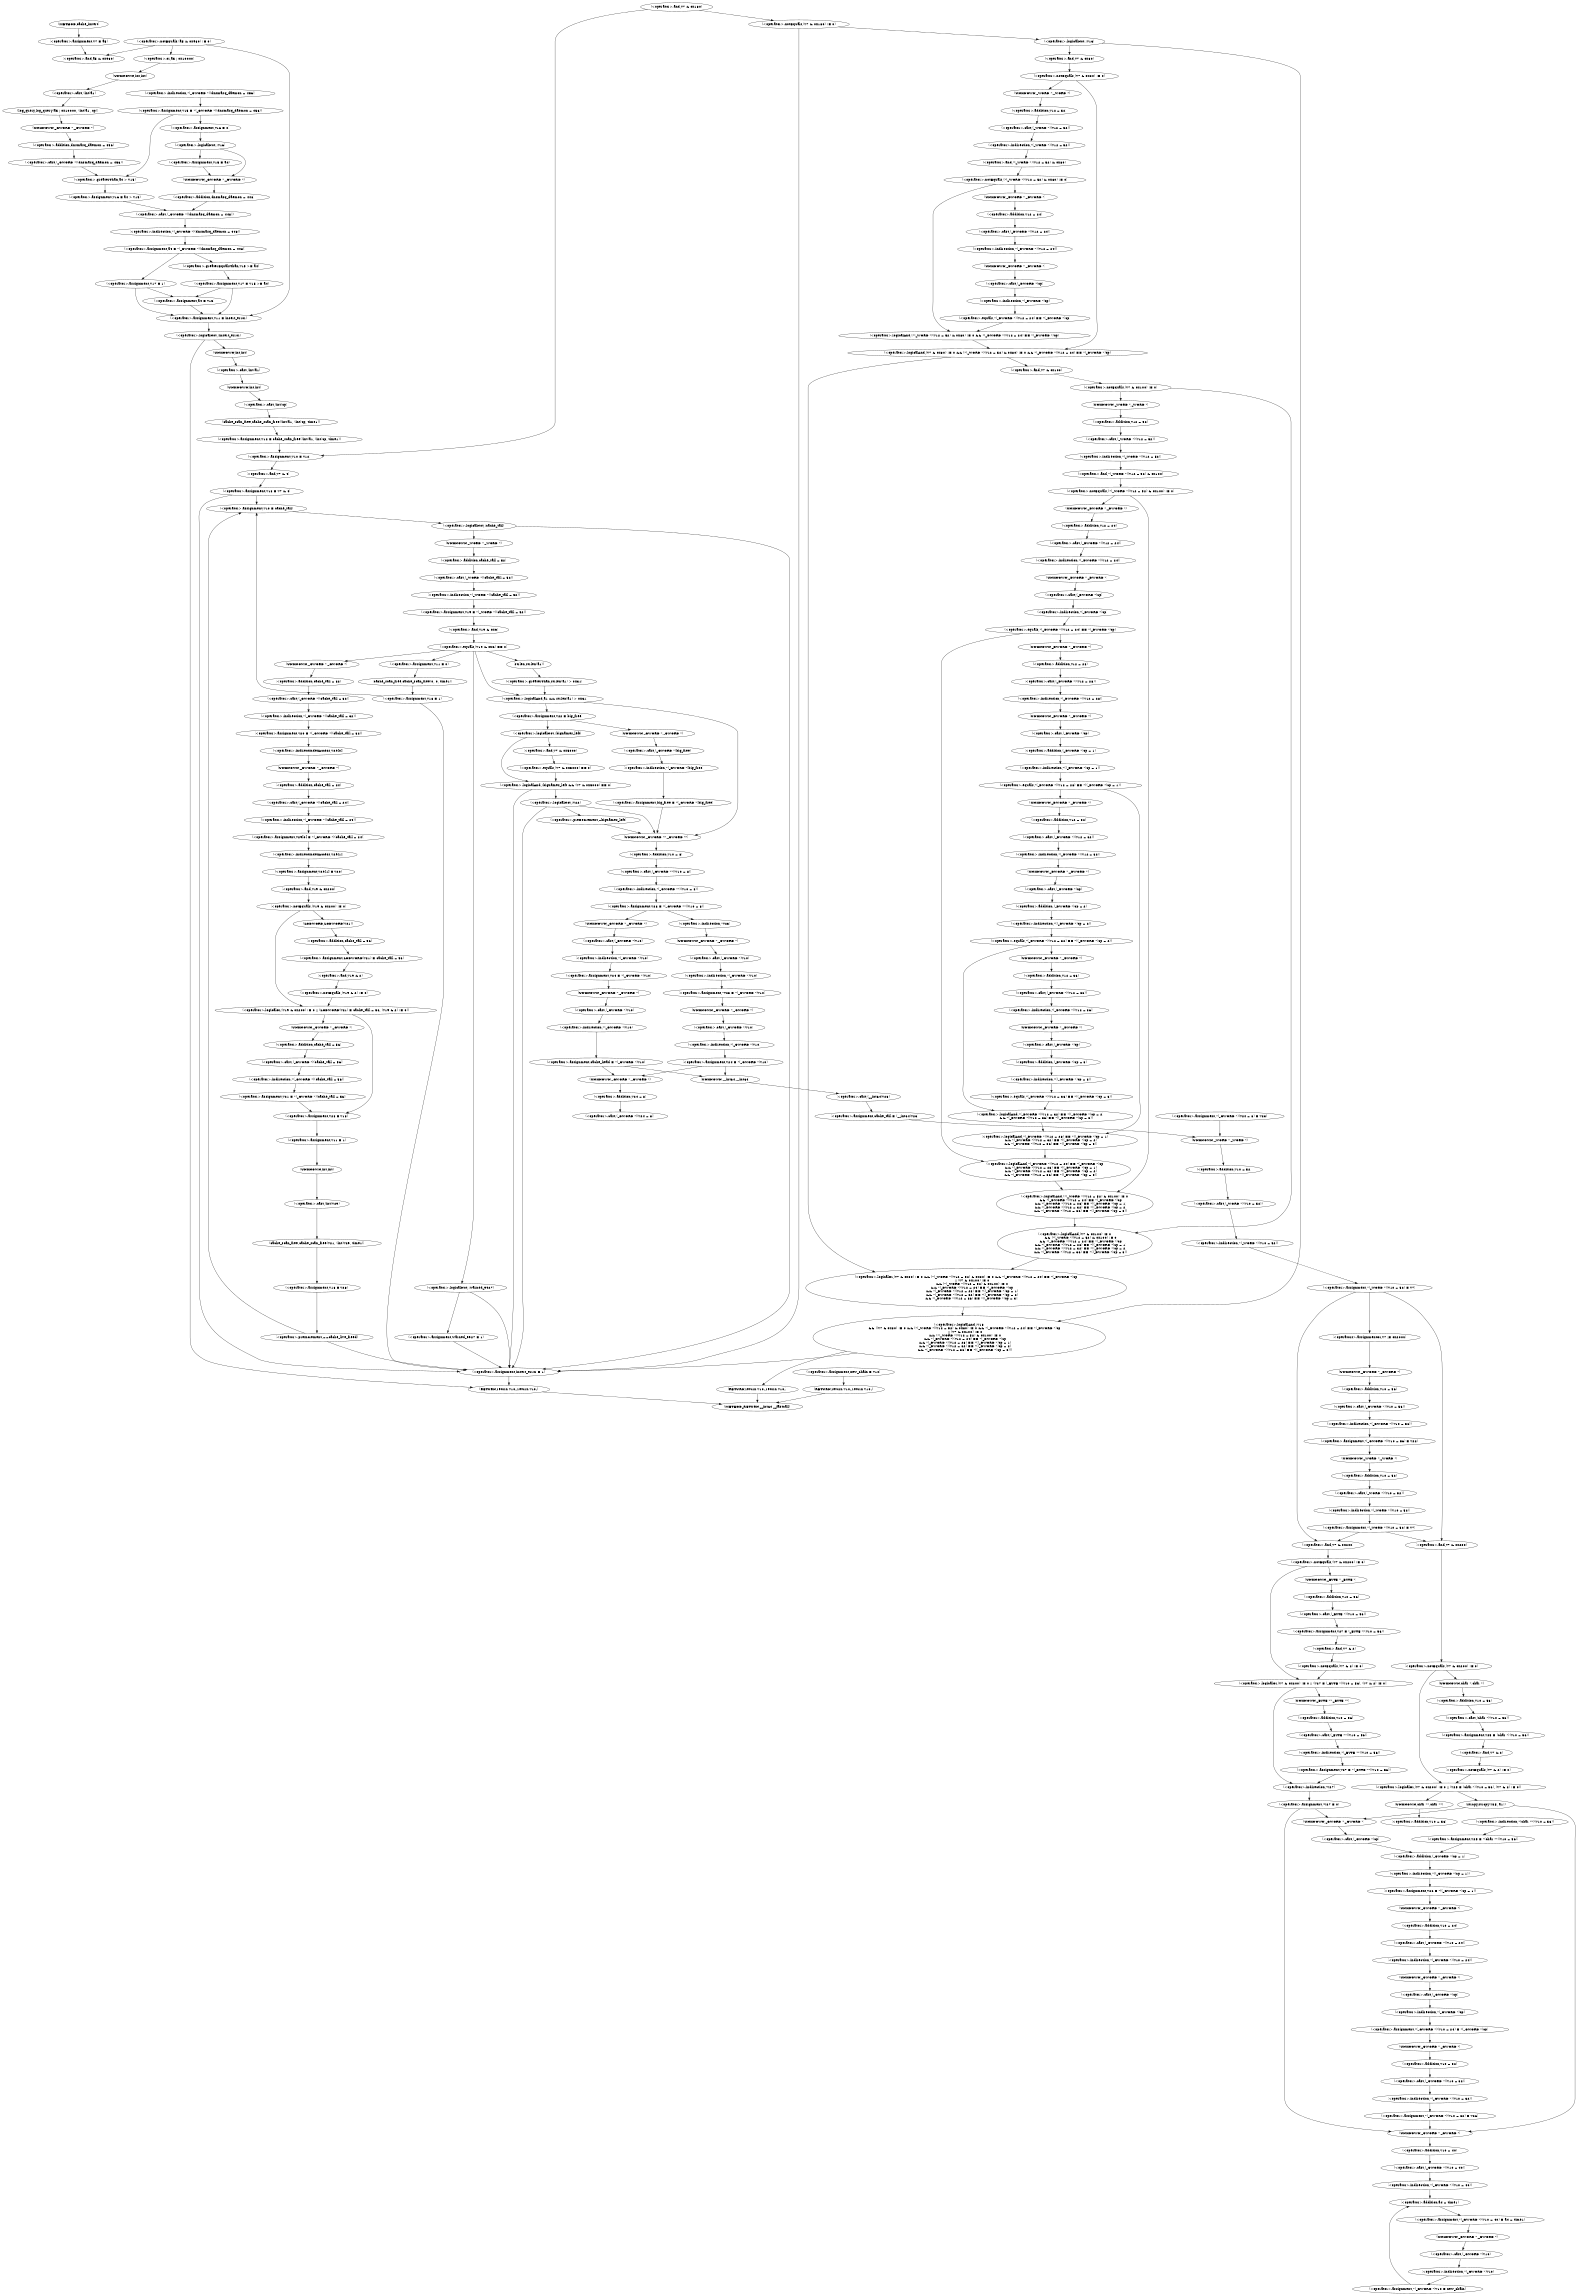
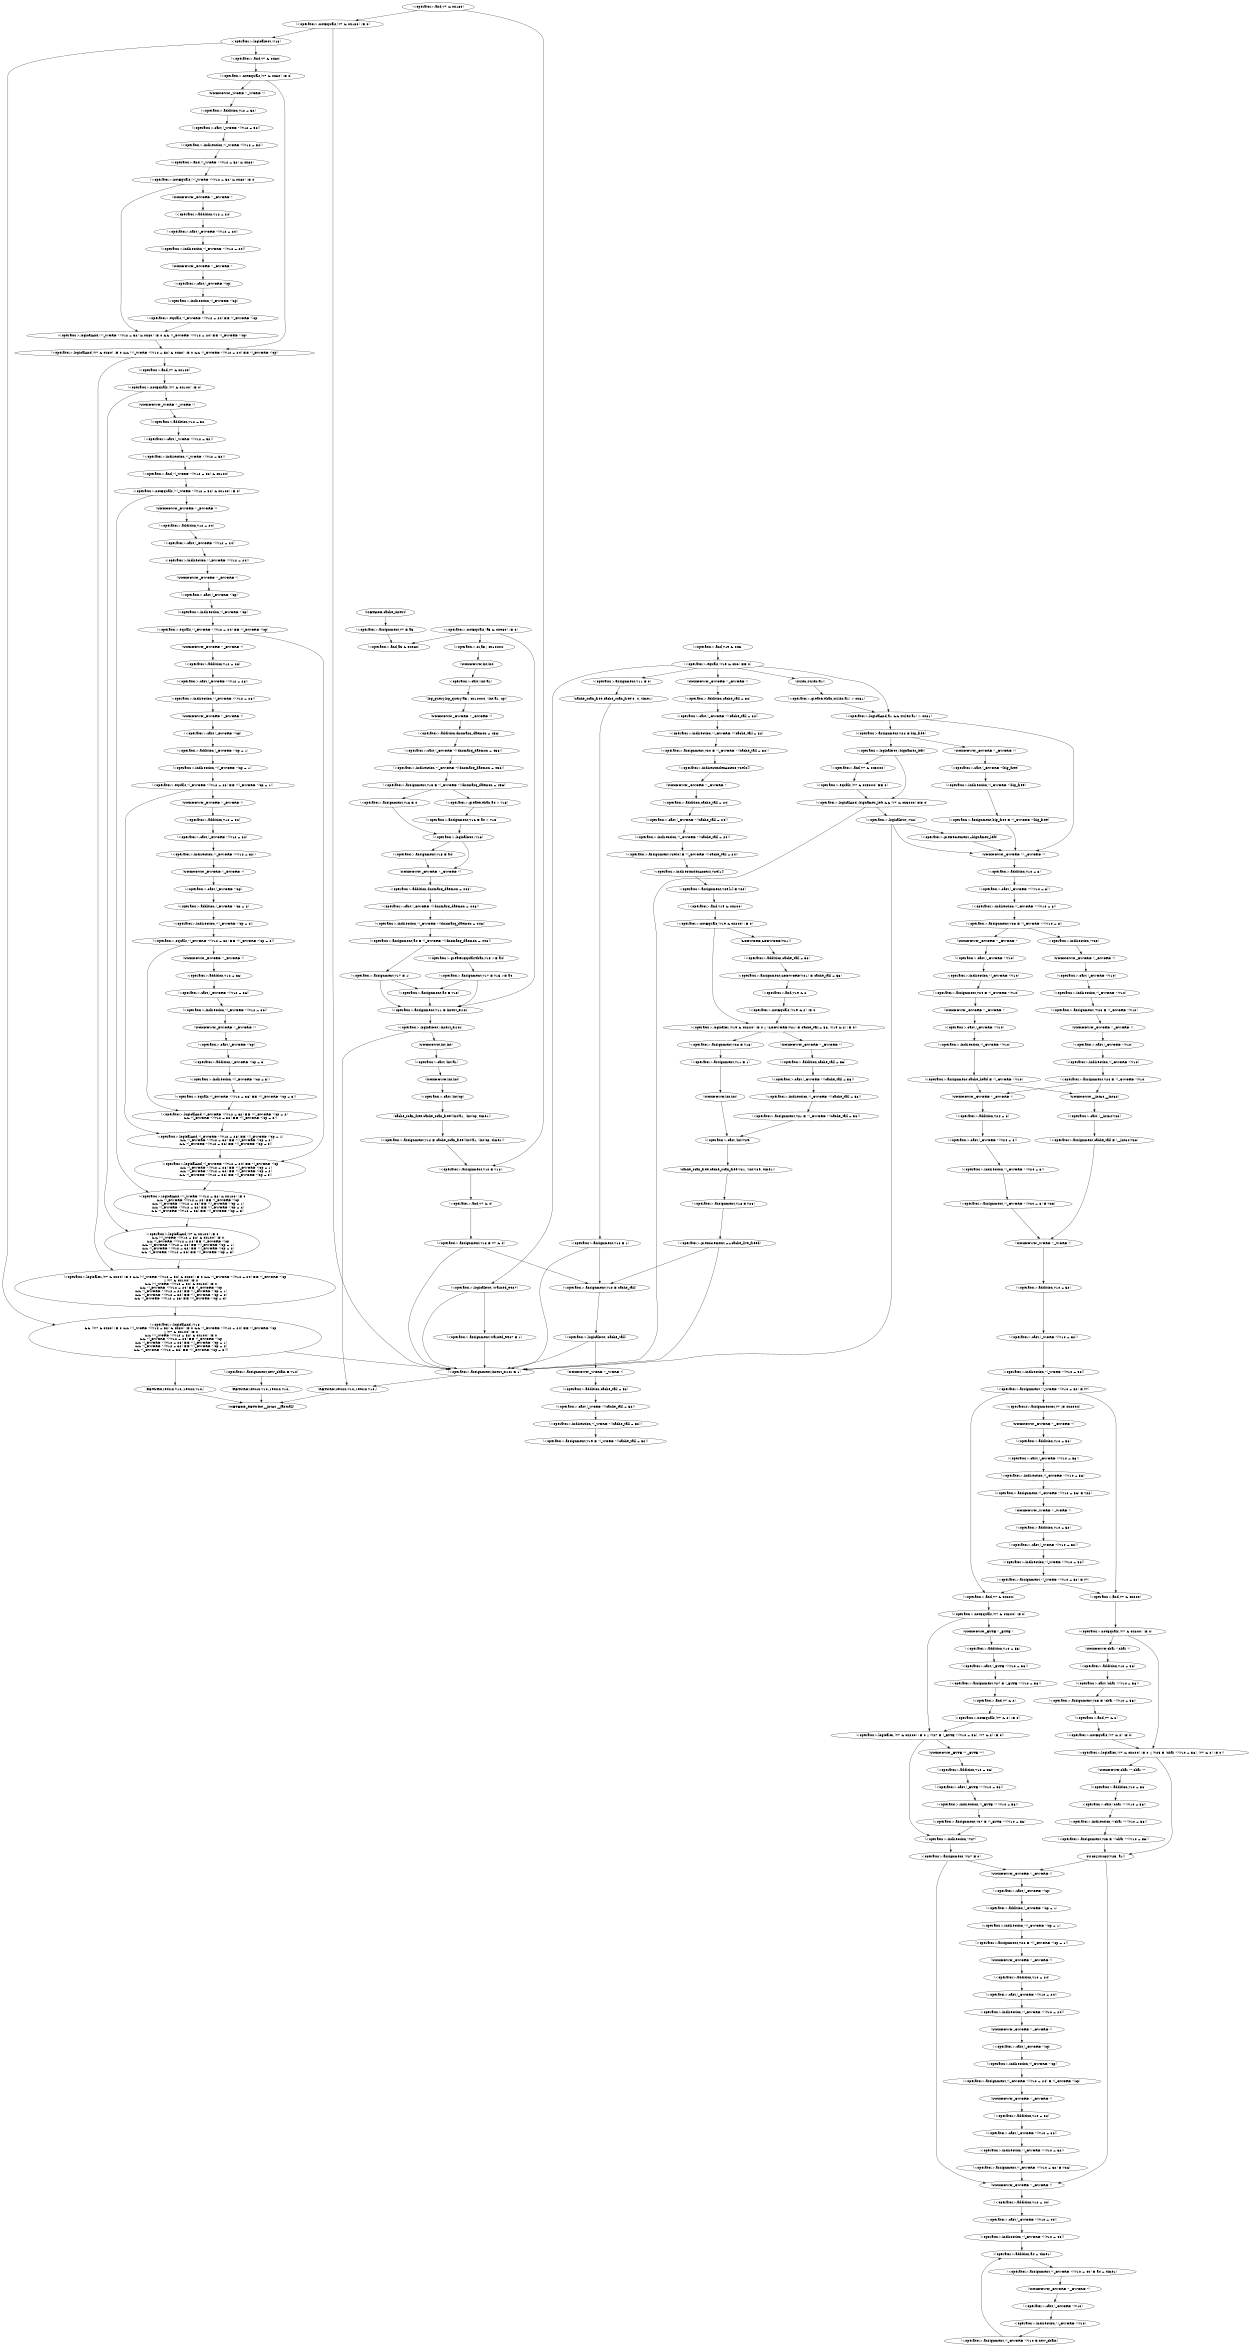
edge "(<operator>.cast,(_QWORD *)(dnsmasq_daemon + 456))" -> "(<operator>.greaterThan,a4 > v15)": now "(<operator>.cast,(_QWORD *)(dnsmasq_daemon + 456))" -> "(<operator>.indirection,*(_QWORD *)(dnsmasq_daemon + 456))"
edge "(<operator>.assignment,v16 = a4 > v15)" -> "(<operator>.cast,(_QWORD *)(dnsmasq_daemon + 448))": now "(<operator>.assignment,v16 = a4 > v15)" -> "(<operator>.logicalNot,!v16)"
edge "(<operator>.assignment,v19 = *(_WORD *)(cache_tail + 52))" -> "(<operator>.and,v19 & 0xC)": removed
edge "(<operator>.assignment,v21 = *(_QWORD *)(cache_tail + 56))" -> "(<operator>.assignment,v28 = v18)": now "(<operator>.assignment,v21 = *(_QWORD *)(cache_tail + 56))" -> "(<operator>.cast,(int)v29)"
node "(<operator>.indirection,*(_QWORD *)(v24 + 8))": added
node "(<operator>.cast,(char **)(v10 + 56))": added
edge "(<operator>.assignment,v25 = *(char **)(v10 + 56))" -> "(<operator>.addition,(_QWORD *)cp + 1)": now "(<operator>.assignment,v25 = *(char **)(v10 + 56))" -> "(strcpy,strcpy(v25, a1))"
